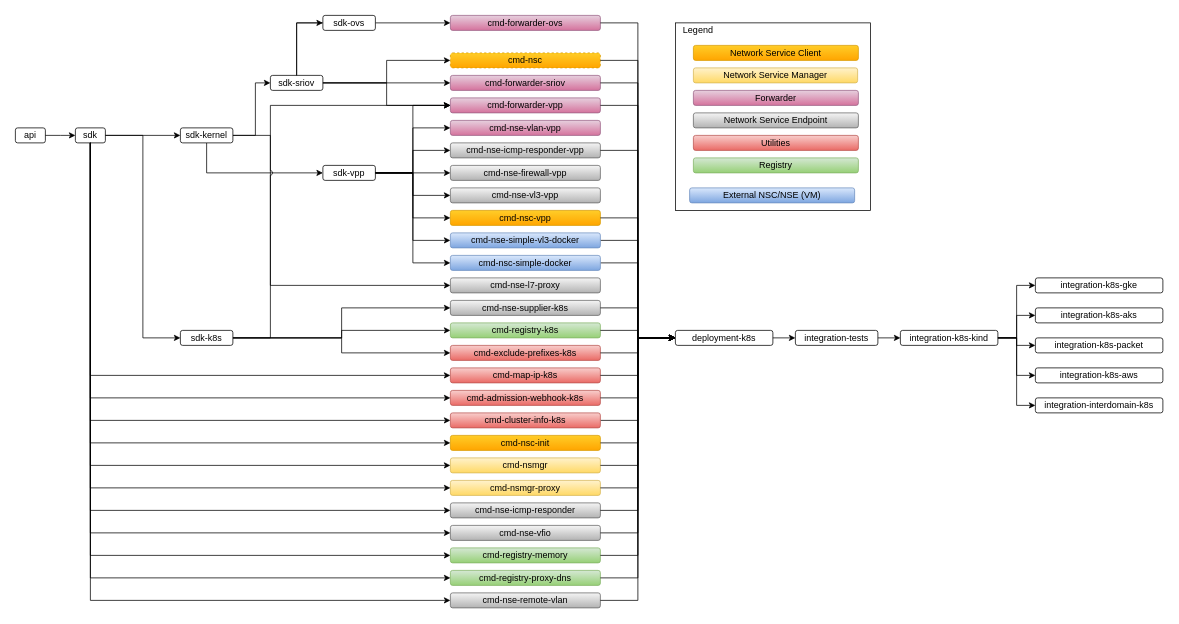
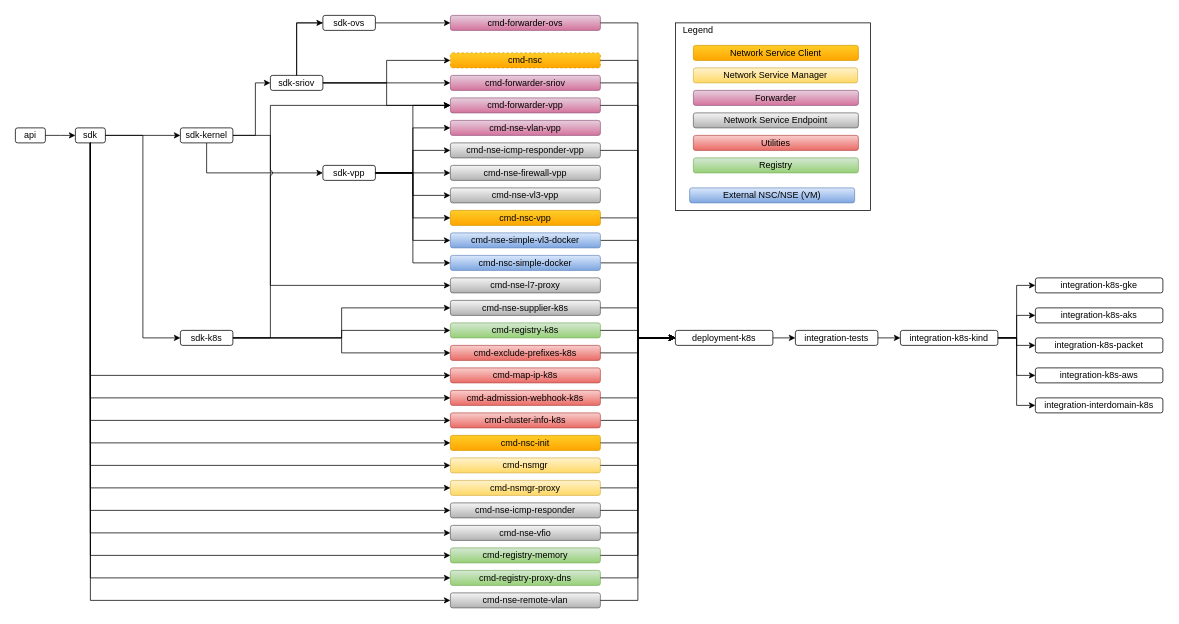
edge "cmd-map-ip-k8s" -> "deployment-k8s": removed
